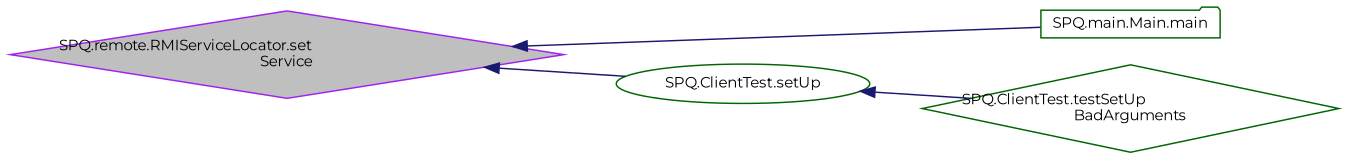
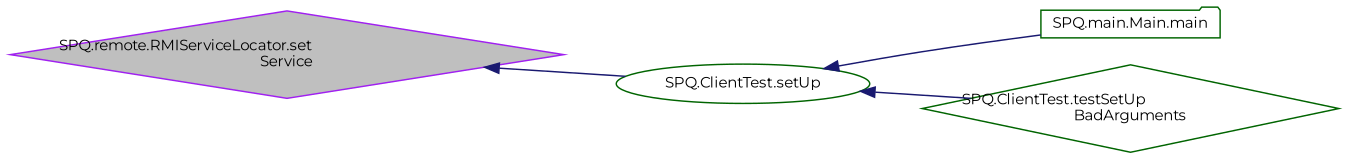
edge "SPQ.main.Main.main" -> "SPQ.remote.RMIServiceLocator.set Service": now "SPQ.main.Main.main" -> "SPQ.ClientTest.setUp"
